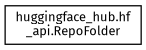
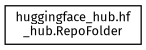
node "huggingface_hub.hf _api.RepoFolder": label "huggingface_hub.hf _api.RepoFolder" -> "huggingface_hub.hf _hub.RepoFolder"
